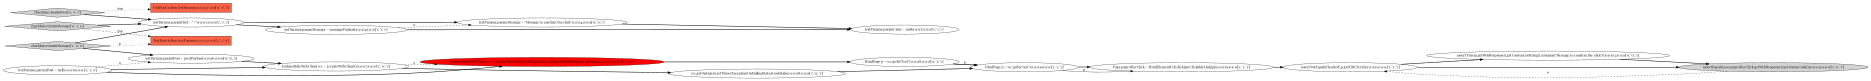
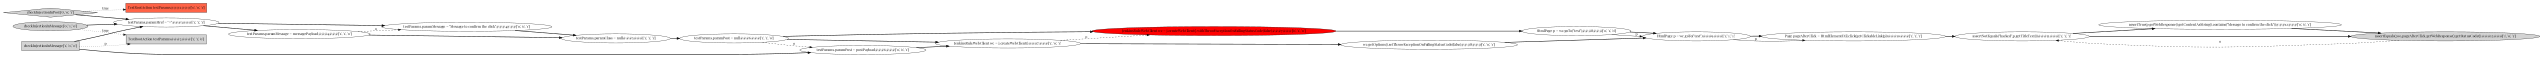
node "checkInjectionInMessage['0', '1', '0']": shape diamond -> ellipse
edge "checkInjectionInMessage['0', '1', '0']" -> "TestRootAction testParams@@@2@@@['1', '1', '0']": style dashed -> dotted
edge "testParams.paramClass = null@@@5@@@['1', '1', '1']" -> "testParams.paramPost = null@@@6@@@['1', '1', '0']": added
node "TestRootAction testParams@@@2@@@['1', '1', '0']": fillcolor tomato -> lightgray
node "checkInjectionInMessage['1', '0', '0']": shape diamond -> box
